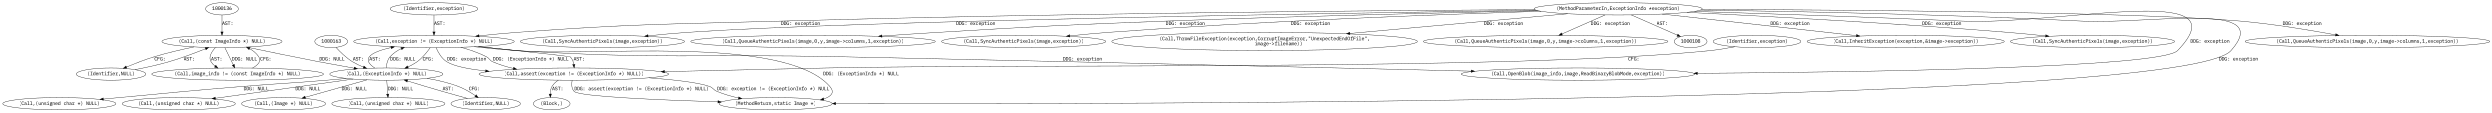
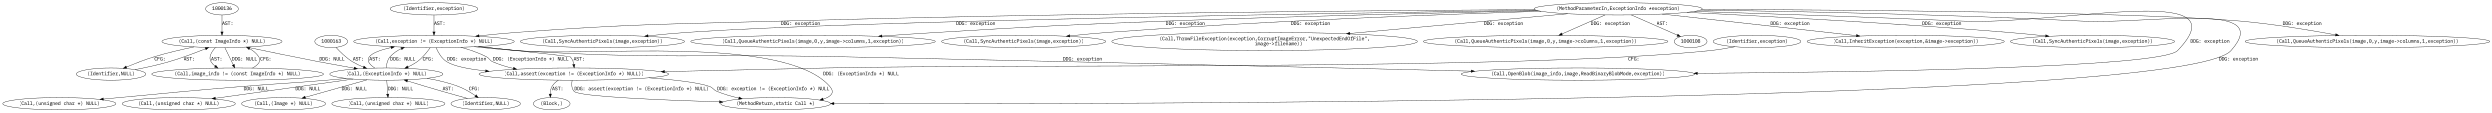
node "(MethodReturn,static Image *)": label "(MethodReturn,static Image *)" -> "(MethodReturn,static Call *)"
